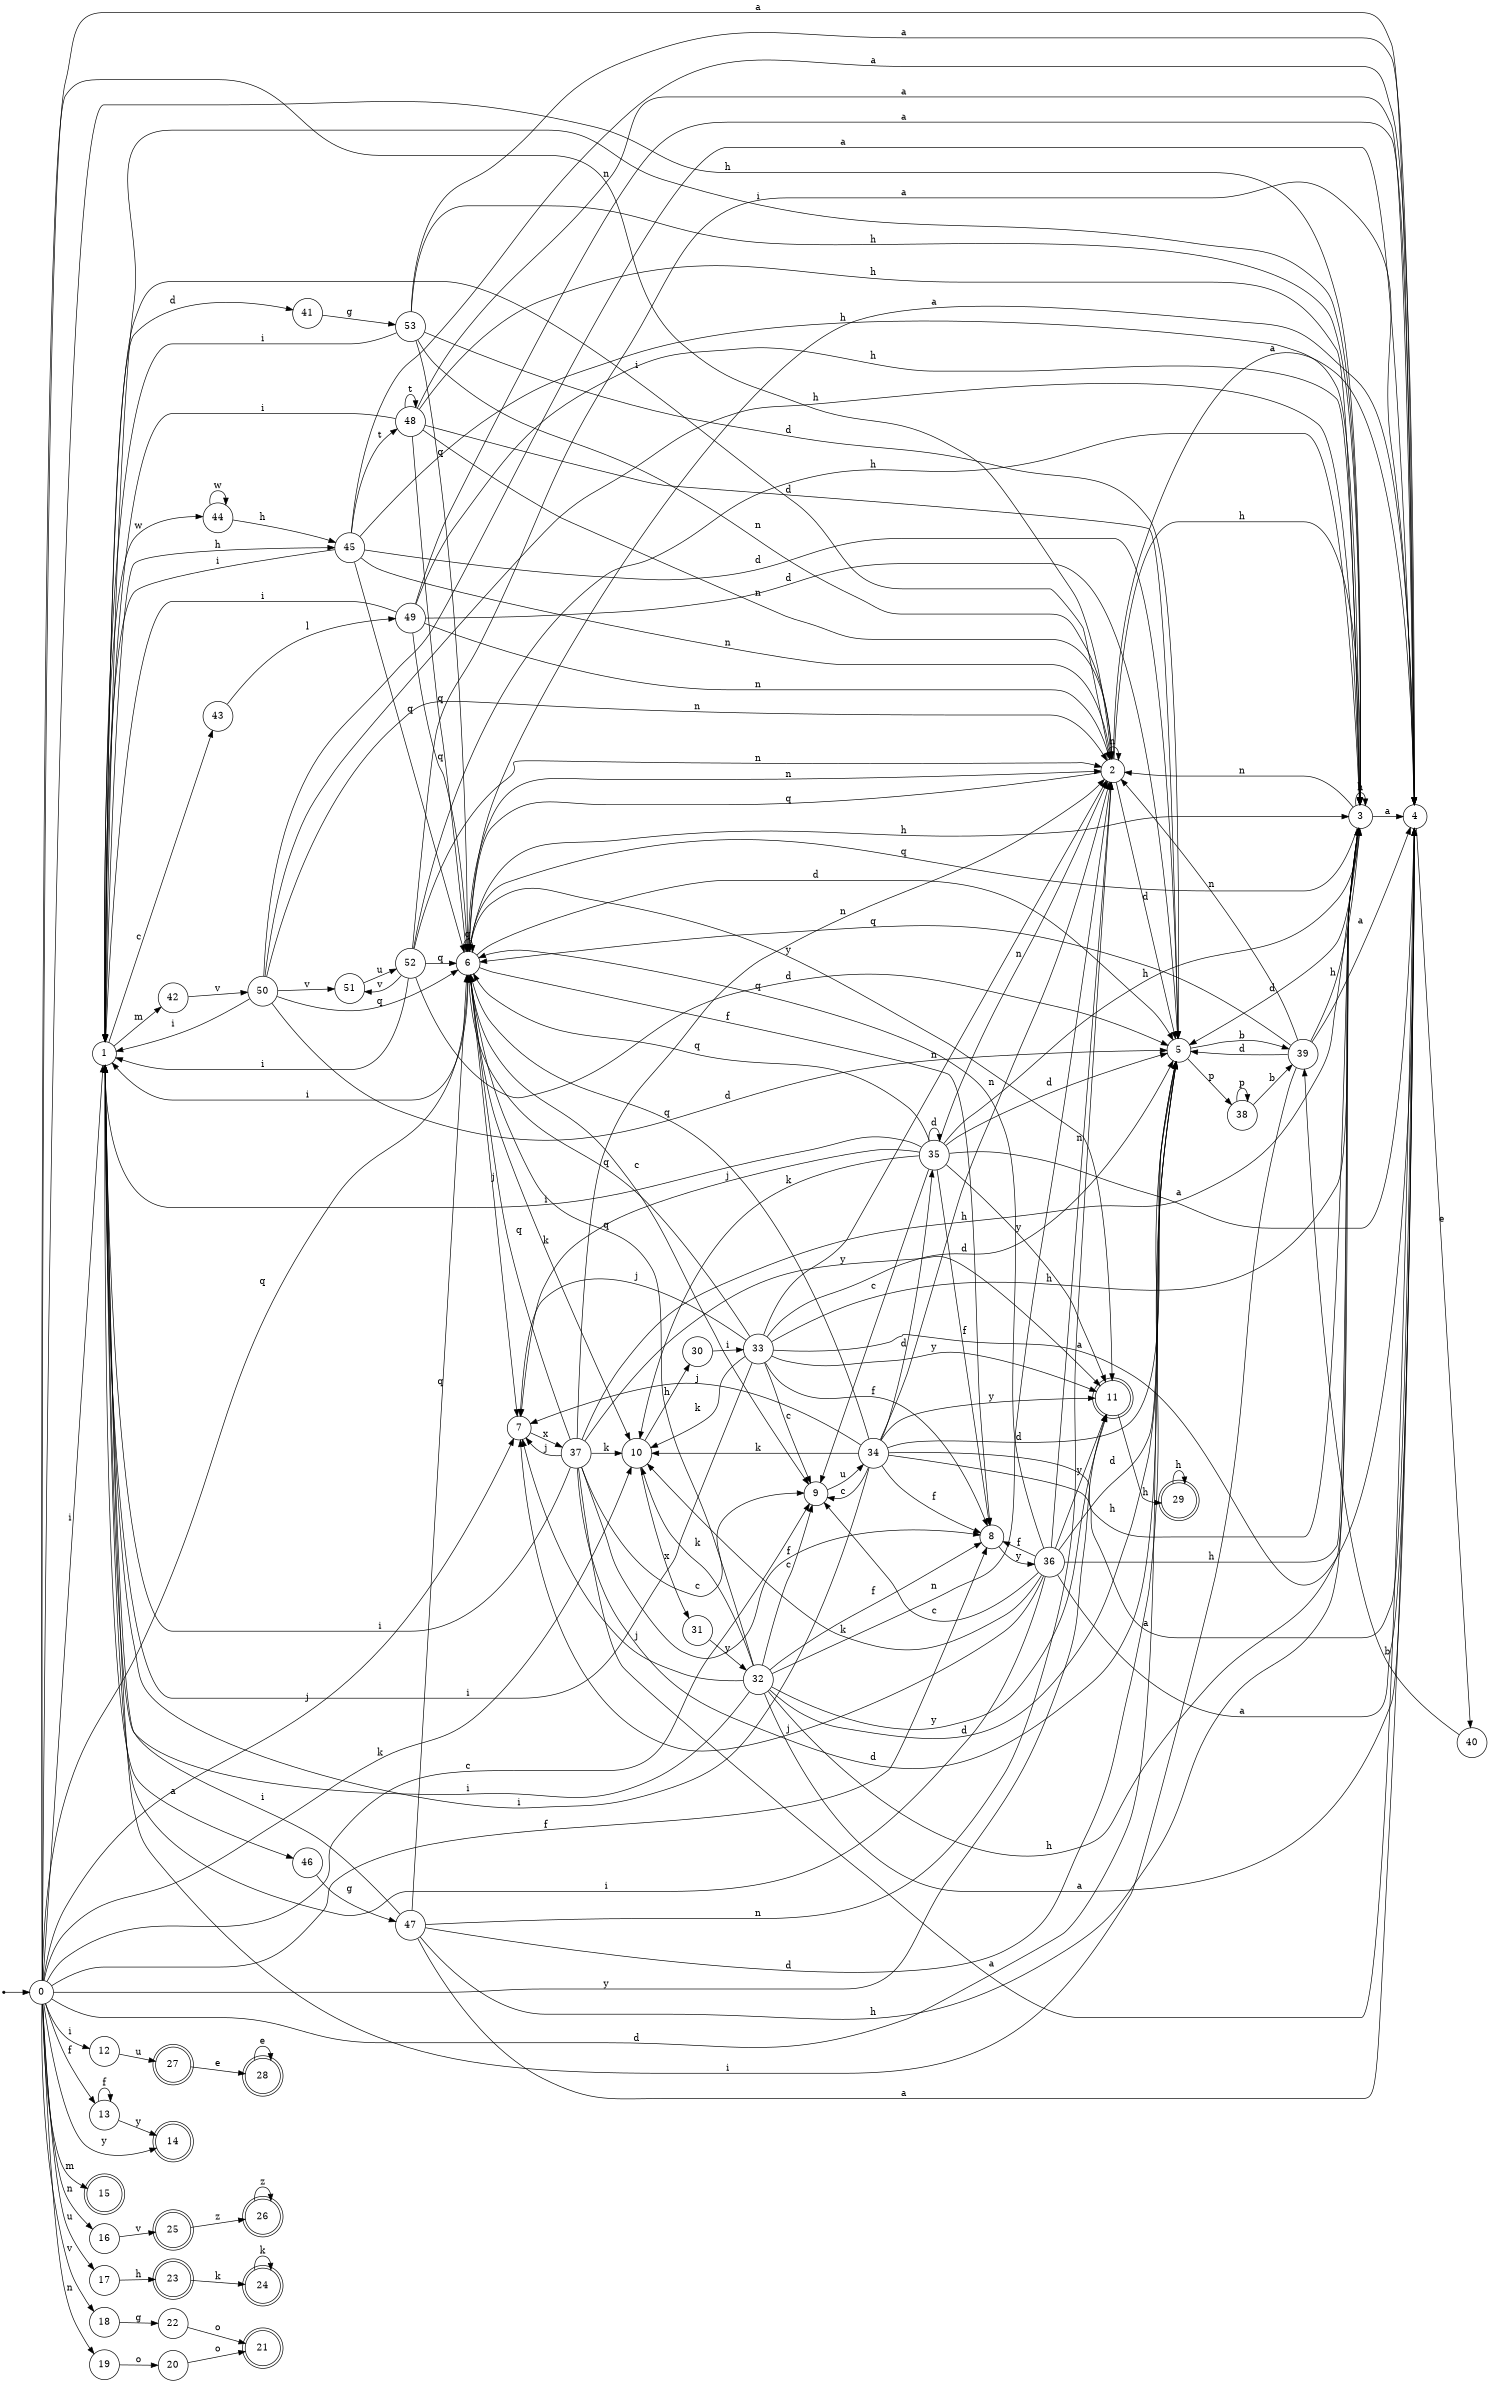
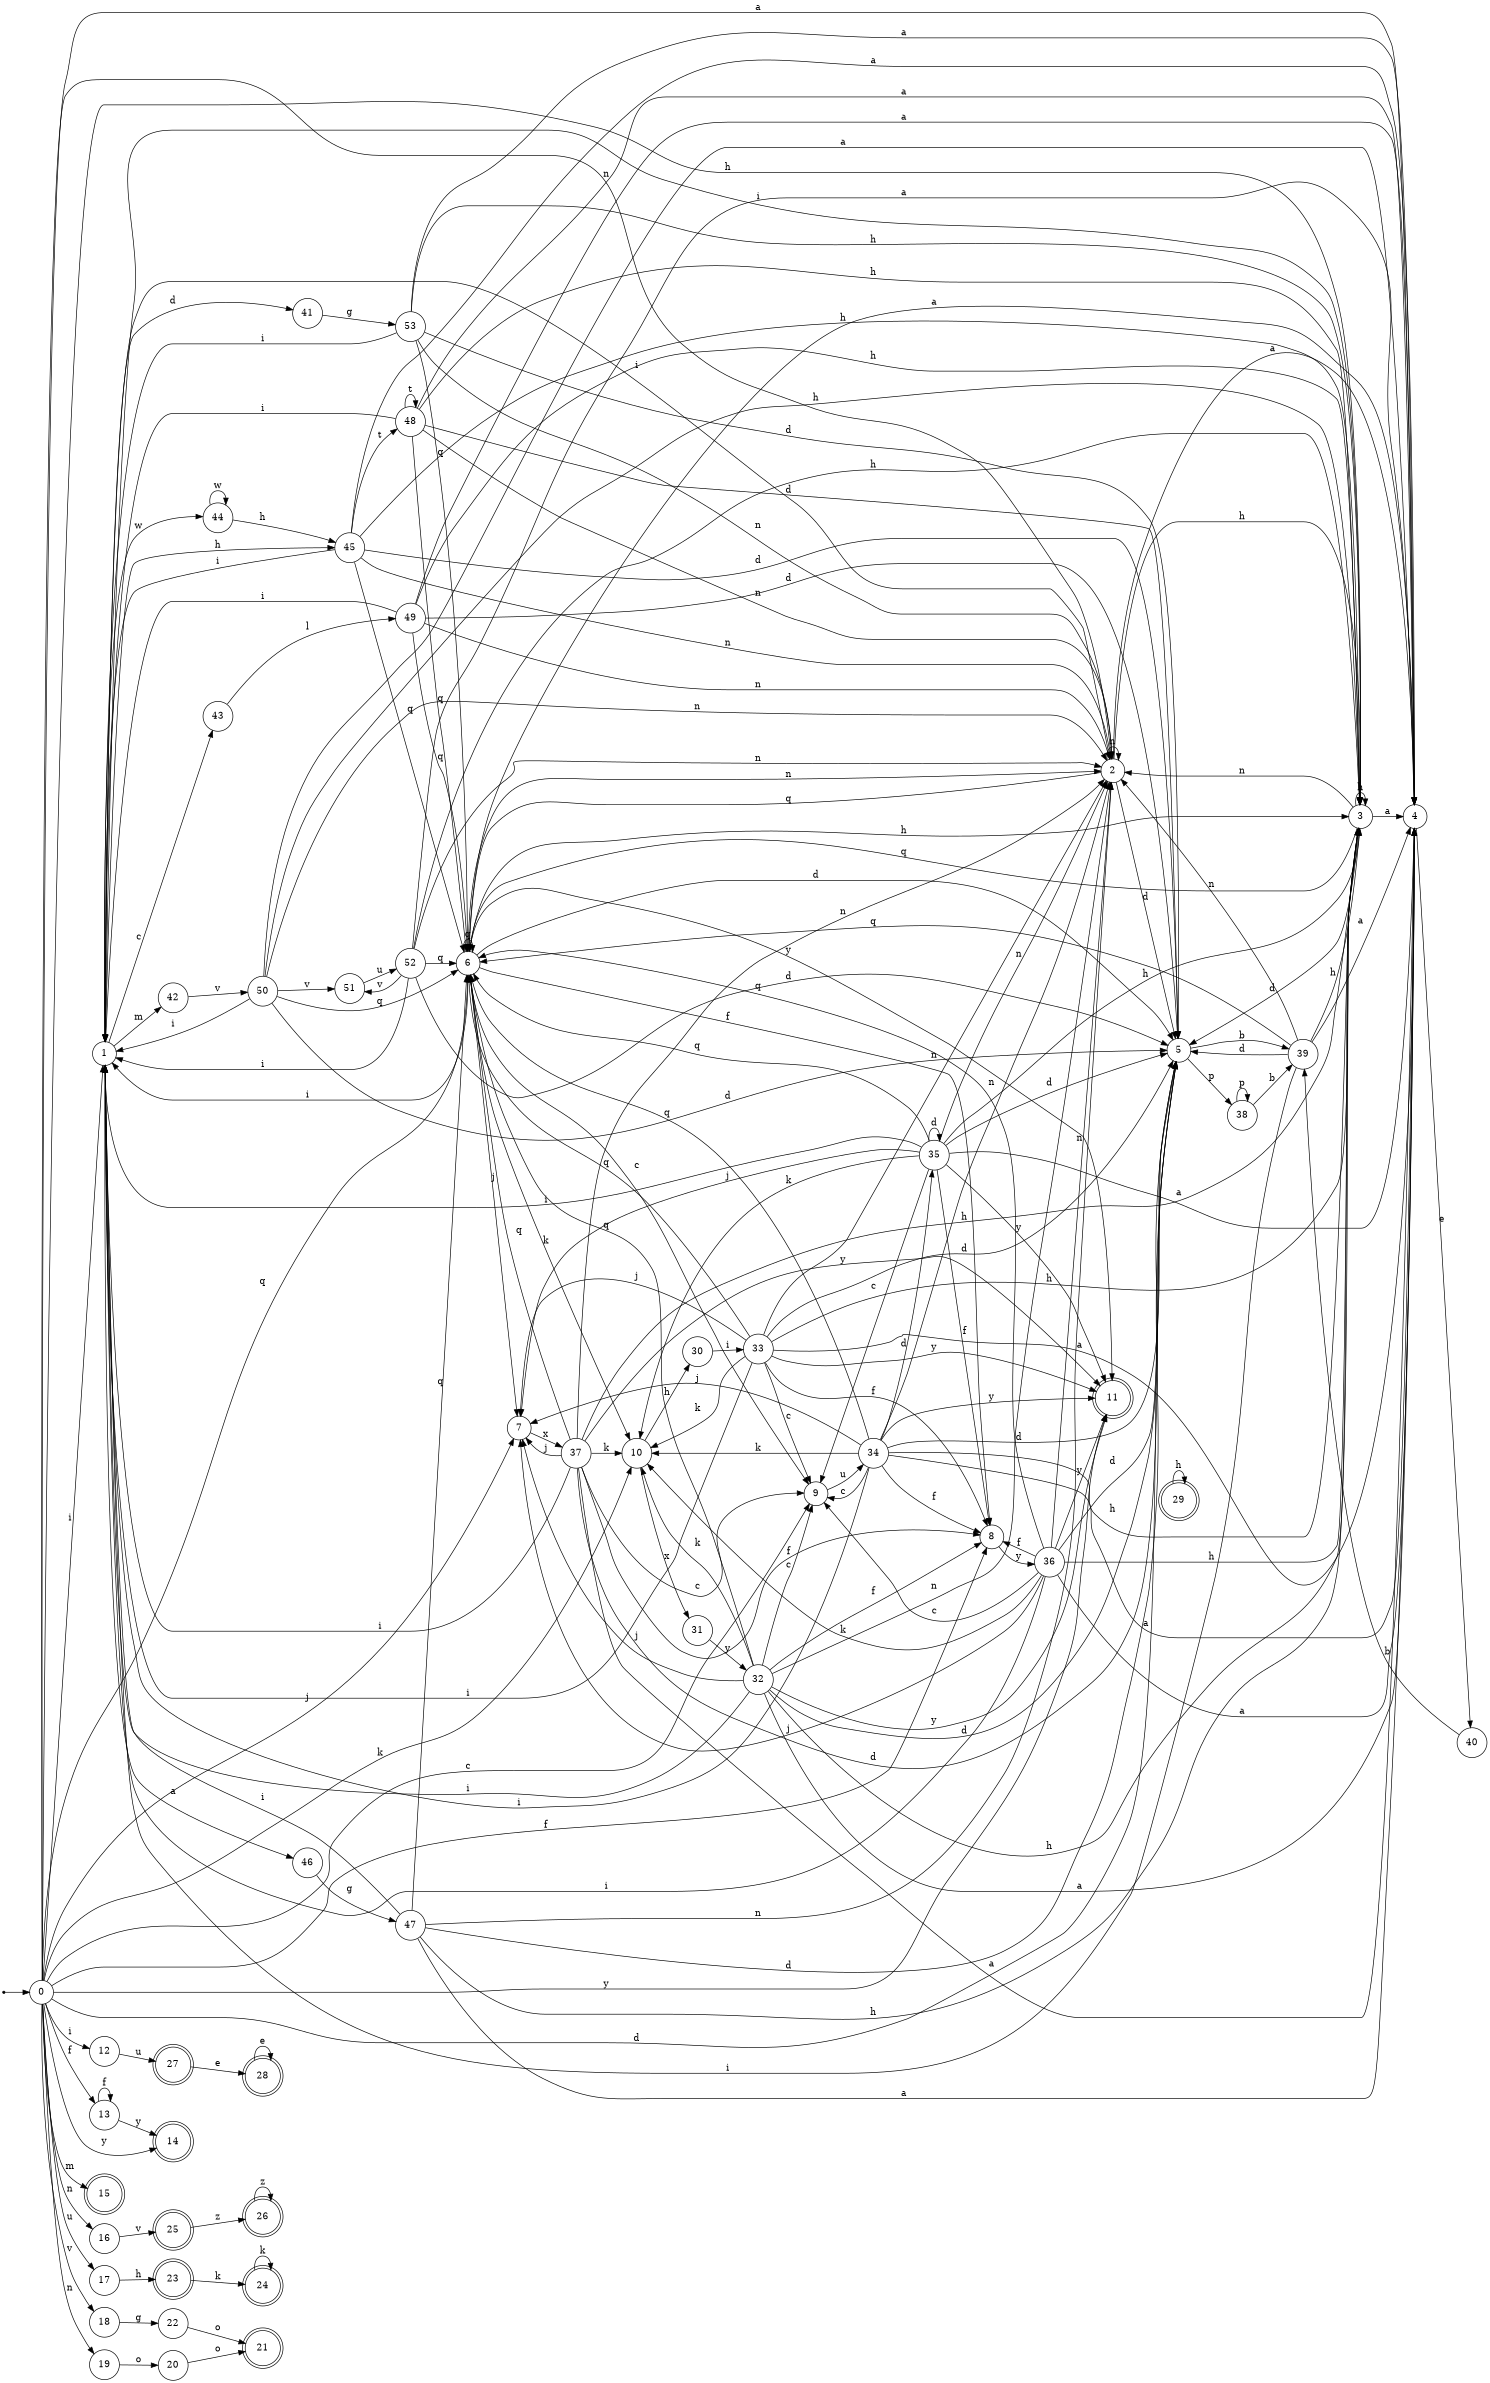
edge "11" -> "29": removed, label "h"
